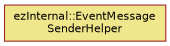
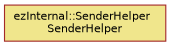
node "ezInternal::EventMessage SenderHelper": label "ezInternal::EventMessage SenderHelper" -> "ezInternal::SenderHelper SenderHelper"
